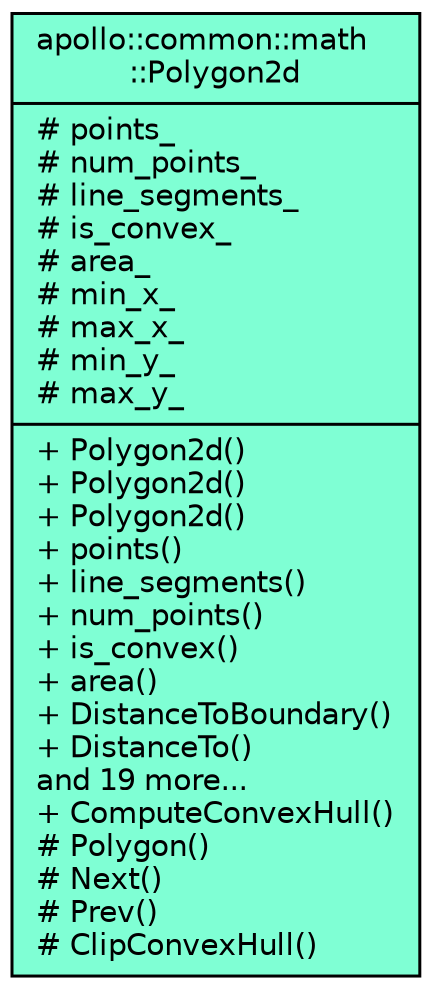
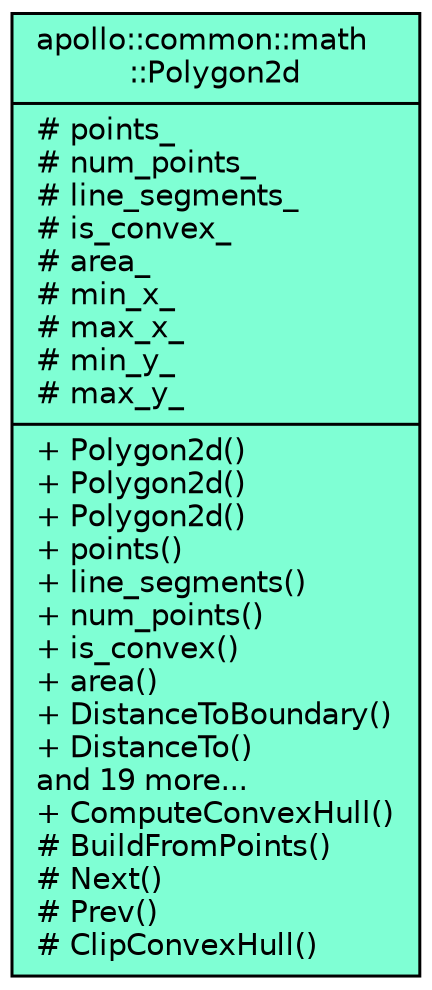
node "apollo::common::math": text "# Polygon()" -> "# BuildFromPoints()"
